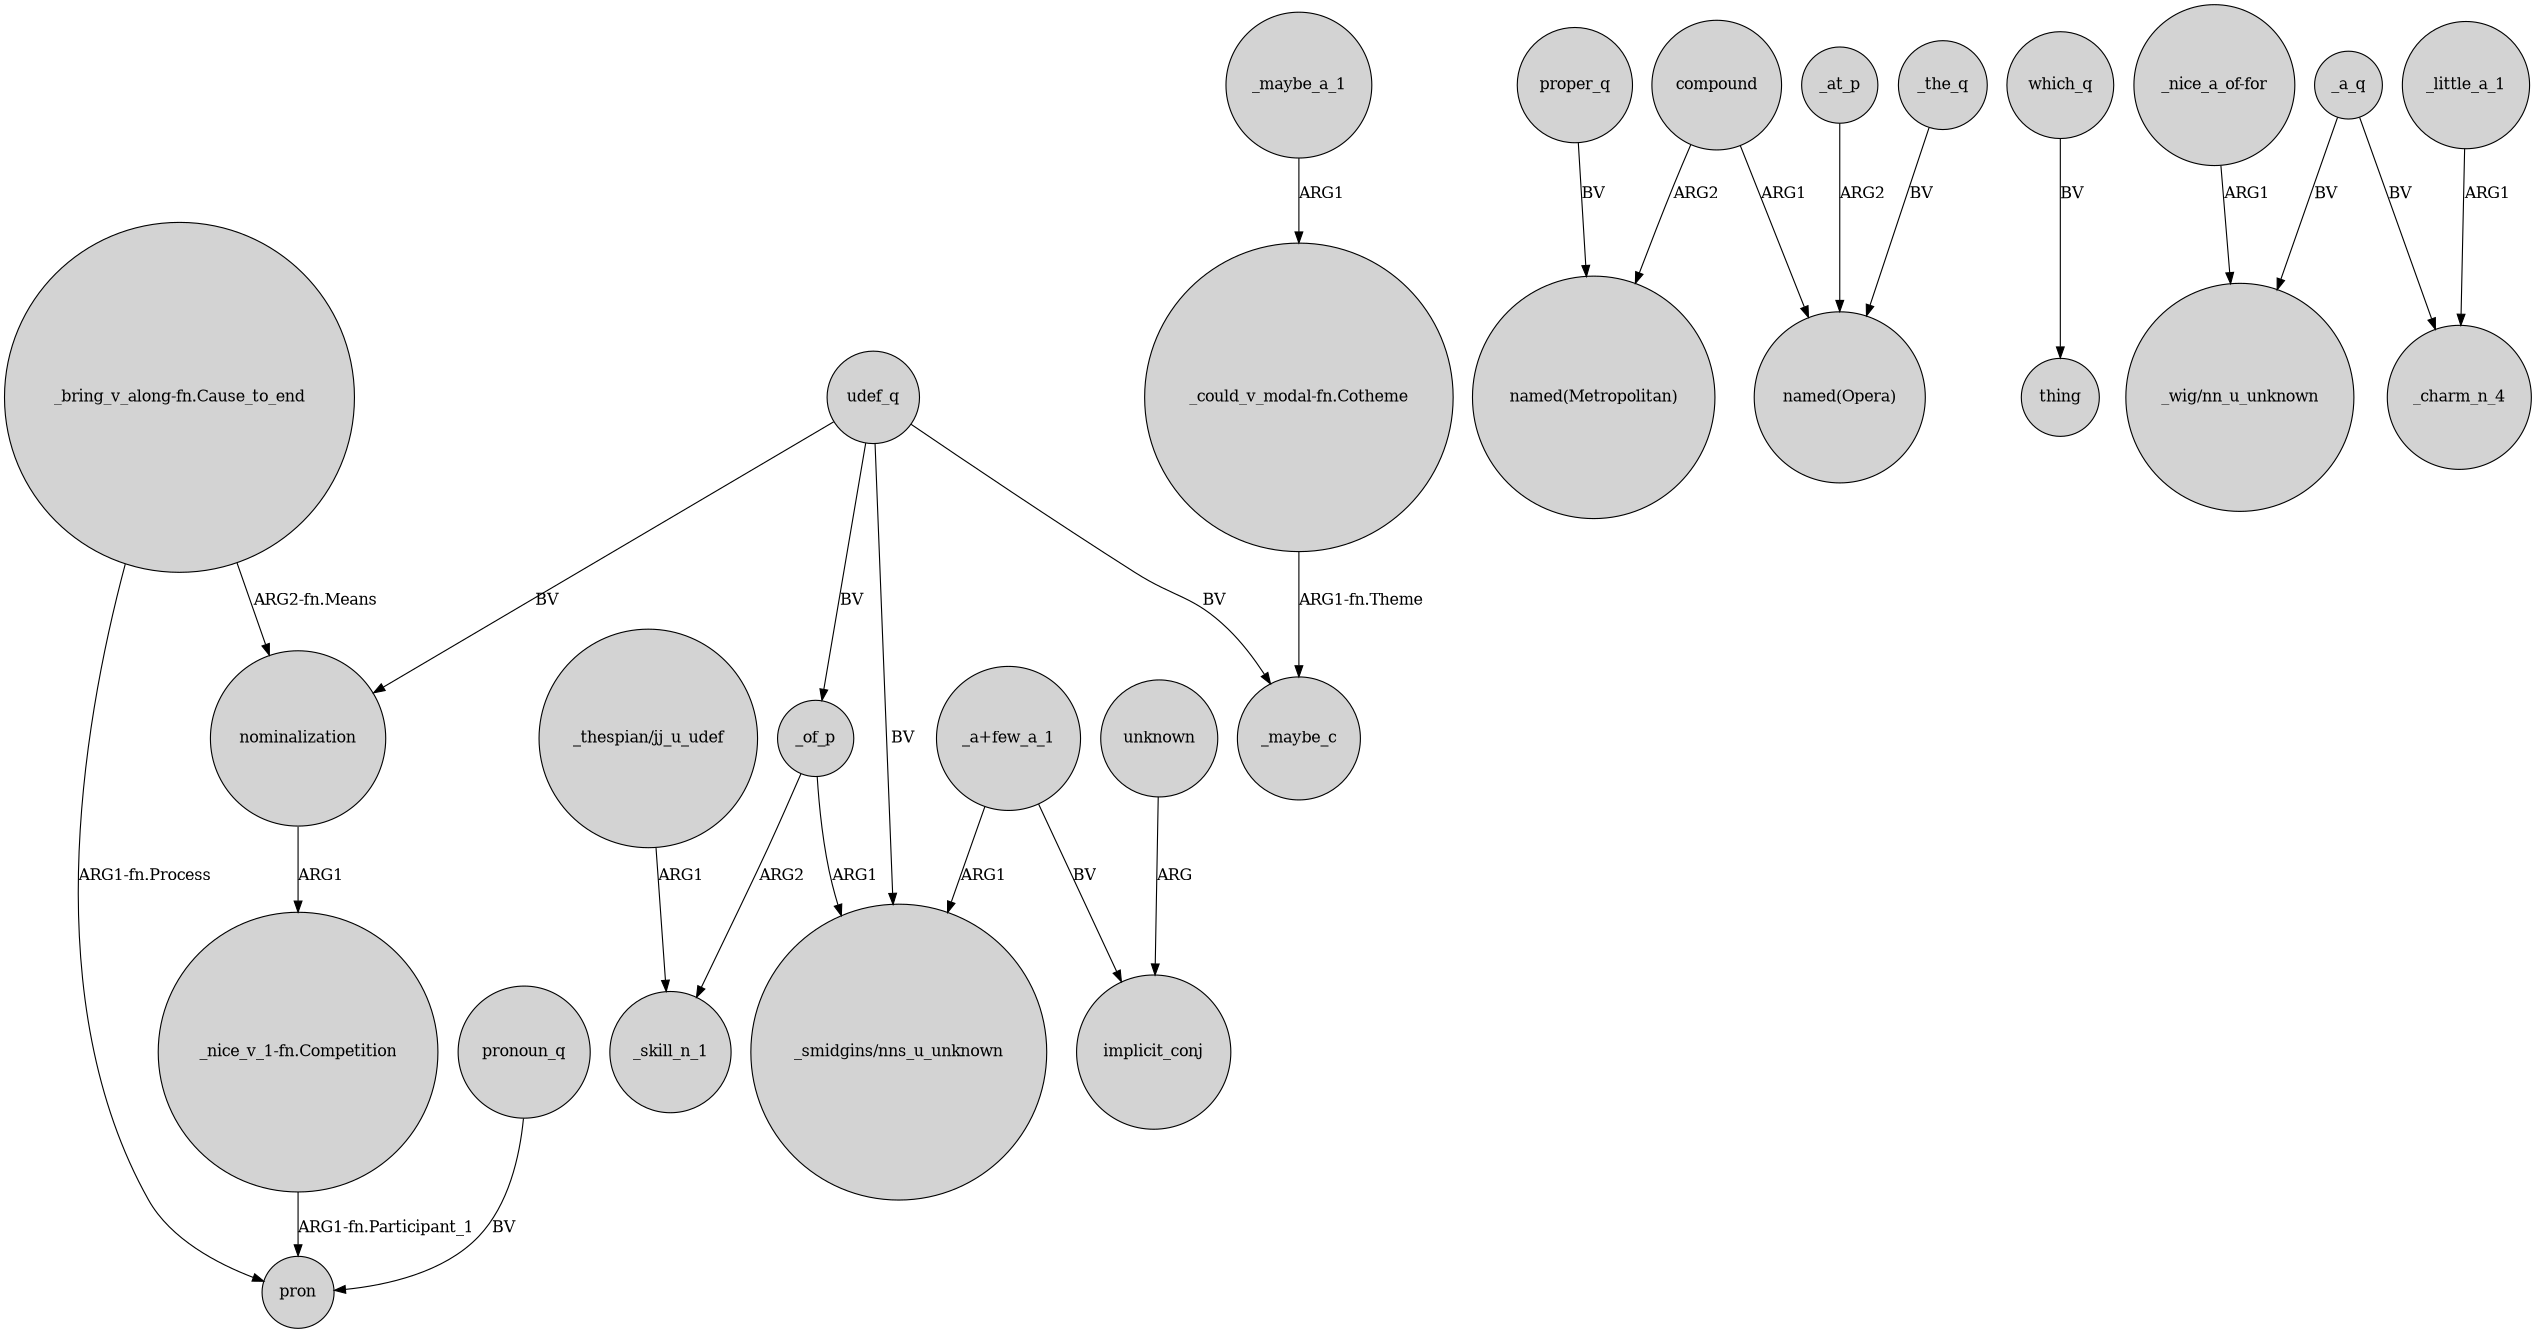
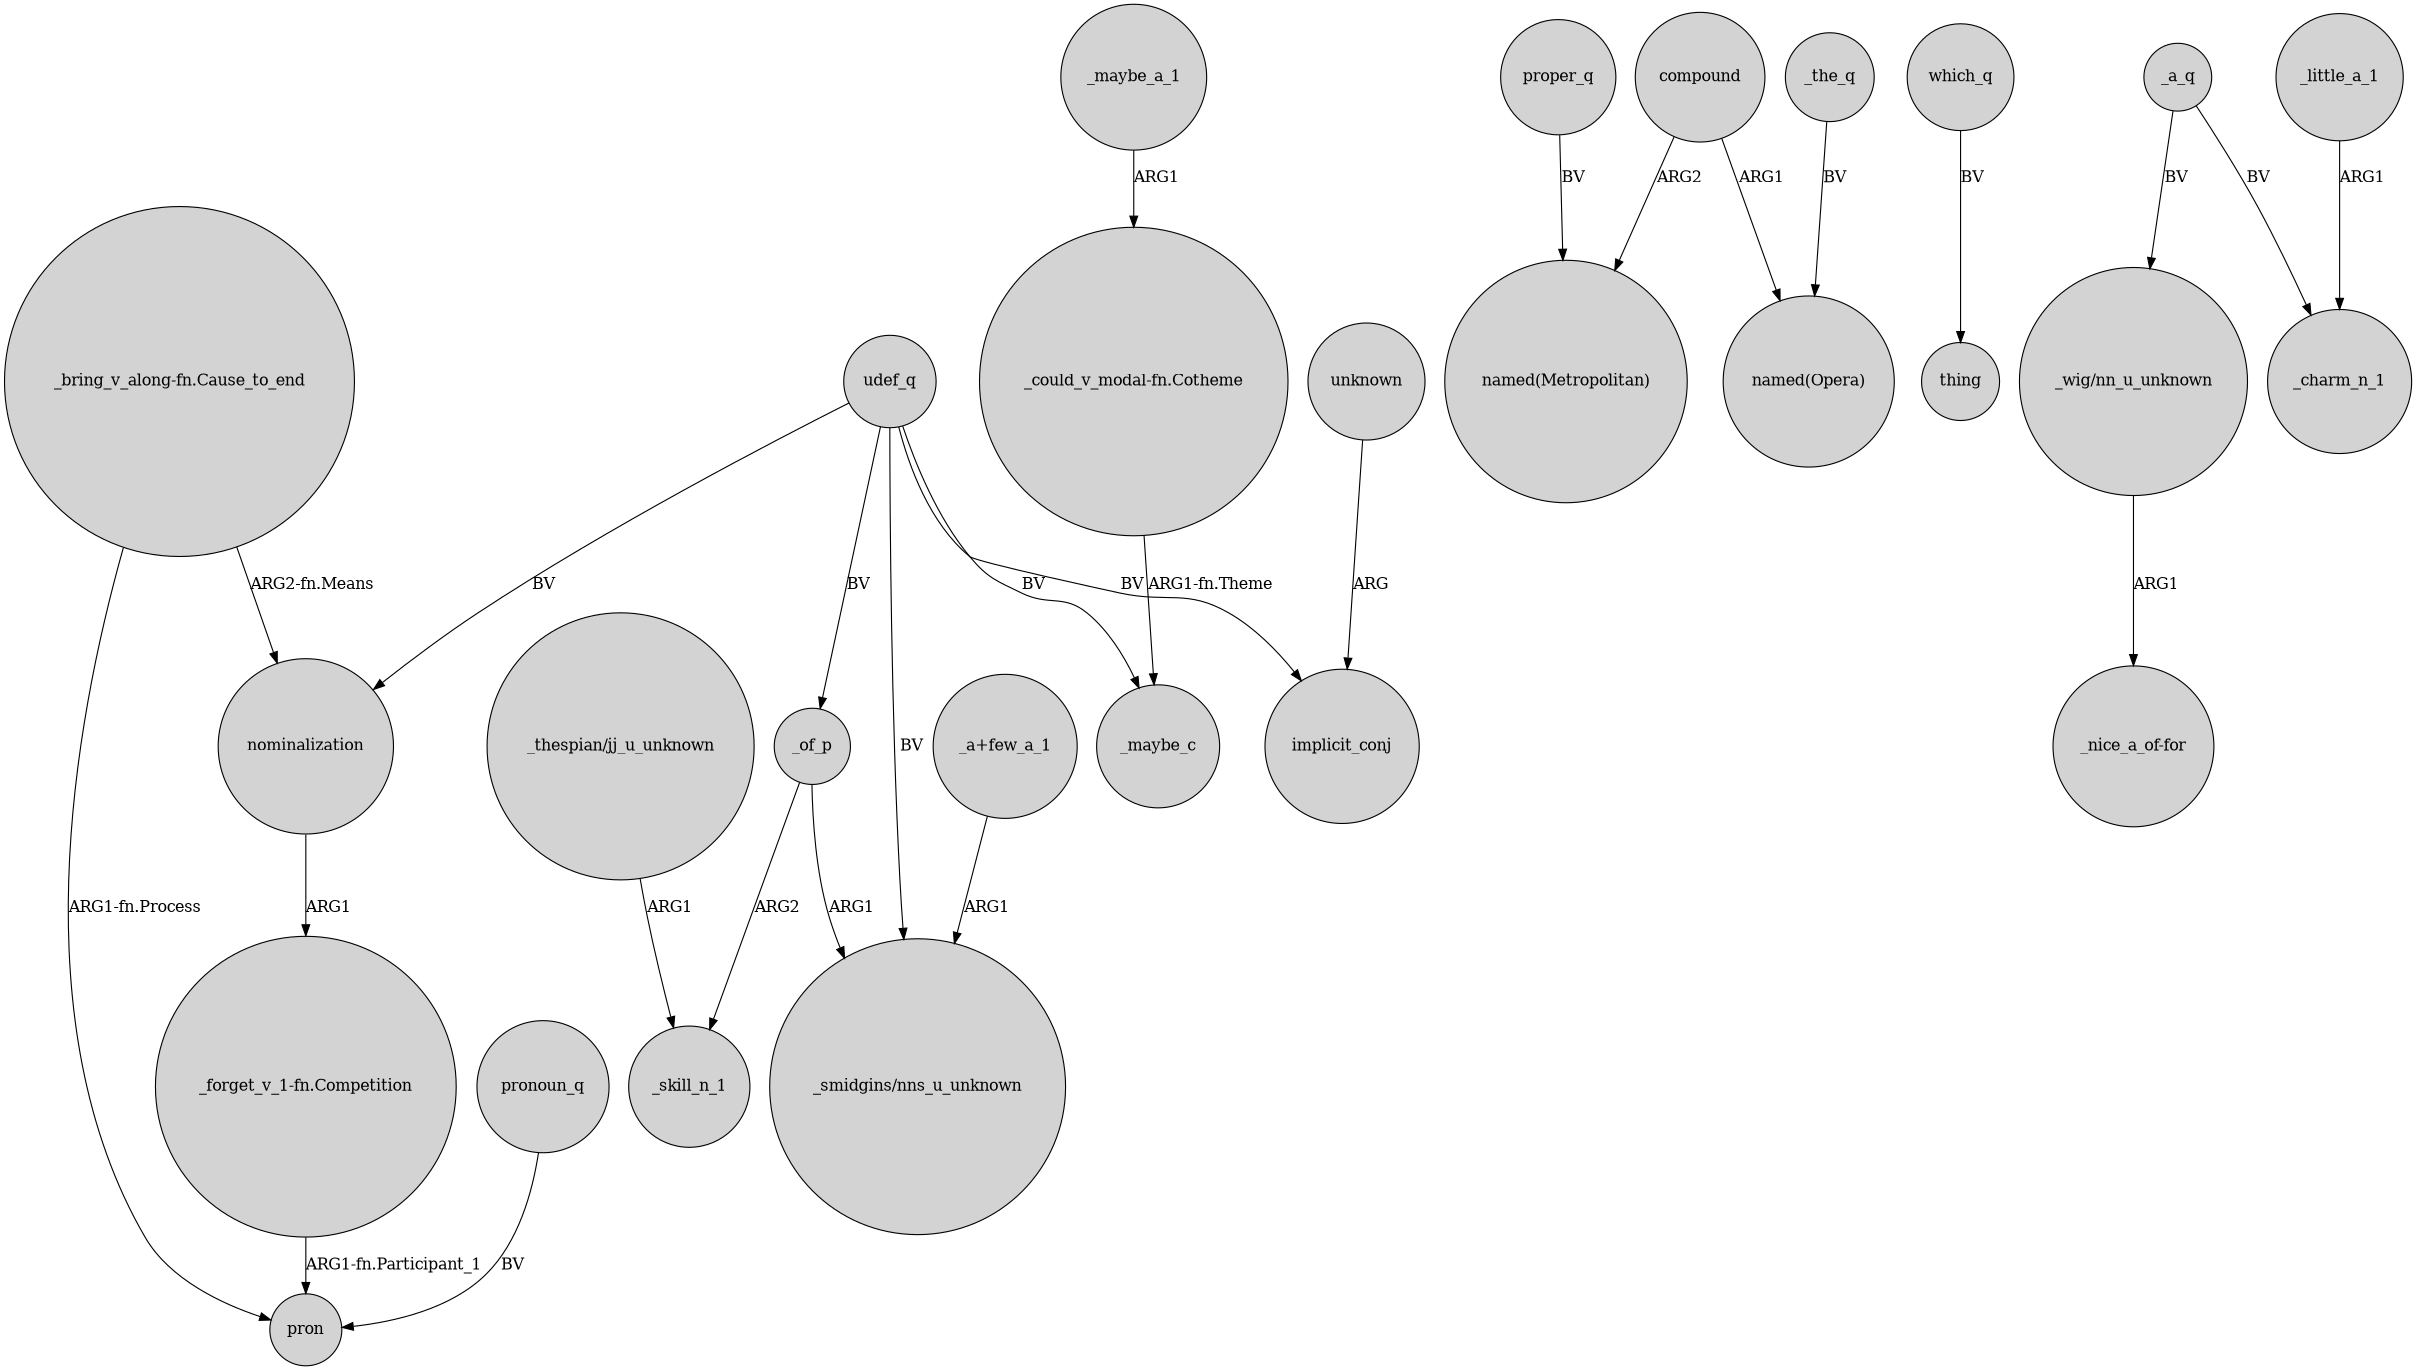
node "_at_p": removed
edge "_nice_a_of-for" -> "_wig/nn_u_unknown": reversed
node "_charm_n_4": label "_charm_n_4" -> "_charm_n_1"
node "_thespian/jj_u_udef": label "_thespian/jj_u_udef" -> "_thespian/jj_u_unknown"
edge "_a+few_a_1" -> "implicit_conj": now "udef_q" -> "implicit_conj"
node "_nice_v_1-fn.Competition": label "_nice_v_1-fn.Competition" -> "_forget_v_1-fn.Competition"
